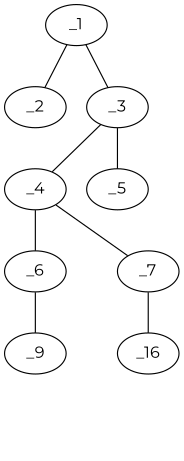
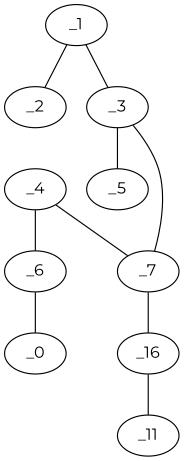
edge "_3" -- "_4": now "_3" -- "_7"
node "_9": label "_9" -> "_0"
node "_11": added
